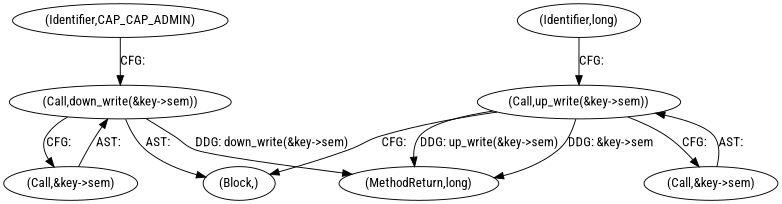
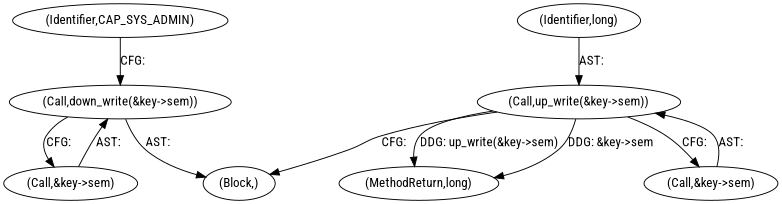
node "(Identifier,CAP_CAP_ADMIN)": label "(Identifier,CAP_CAP_ADMIN)" -> "(Identifier,CAP_SYS_ADMIN)"
edge "(Identifier,long)" -> "(Call,up_write(&key->sem))": label "CFG: " -> "AST: "
edge "(Call,down_write(&key->sem))" -> "(MethodReturn,long)": removed, label "DDG: down_write(&key->sem)"
